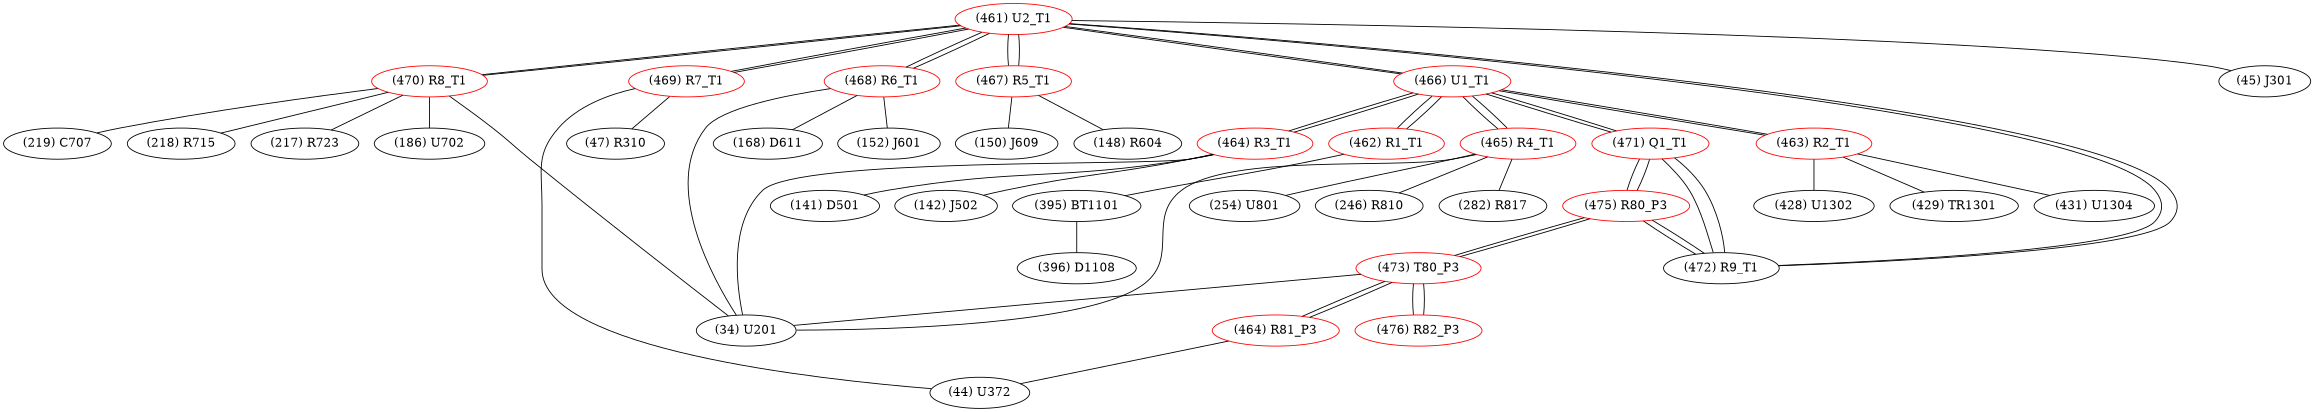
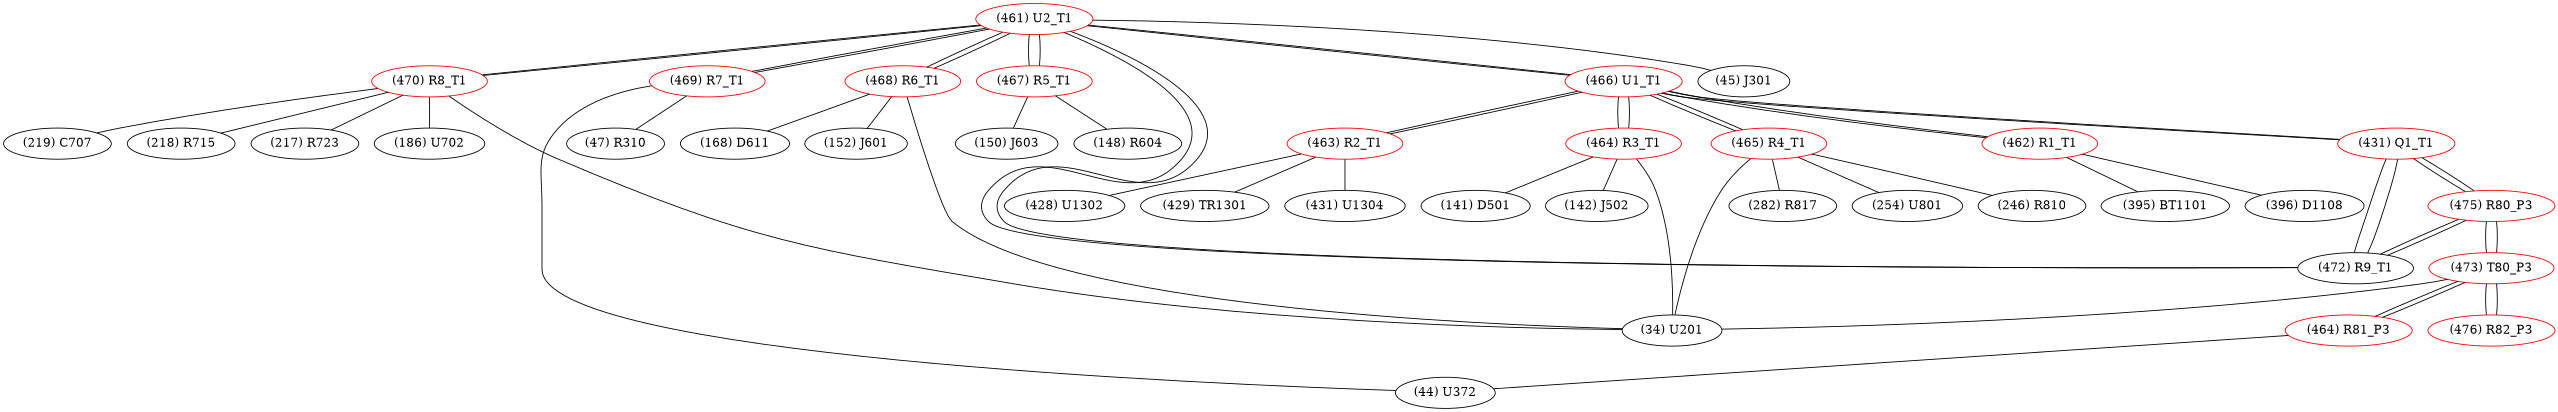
node "(150) J609": label "(150) J609" -> "(150) J603"
node "(471) Q1_T1": label "(471) Q1_T1" -> "(431) Q1_T1"
edge "(395) BT1101" -- "(396) D1108": now "(462) R1_T1" -- "(396) D1108"
